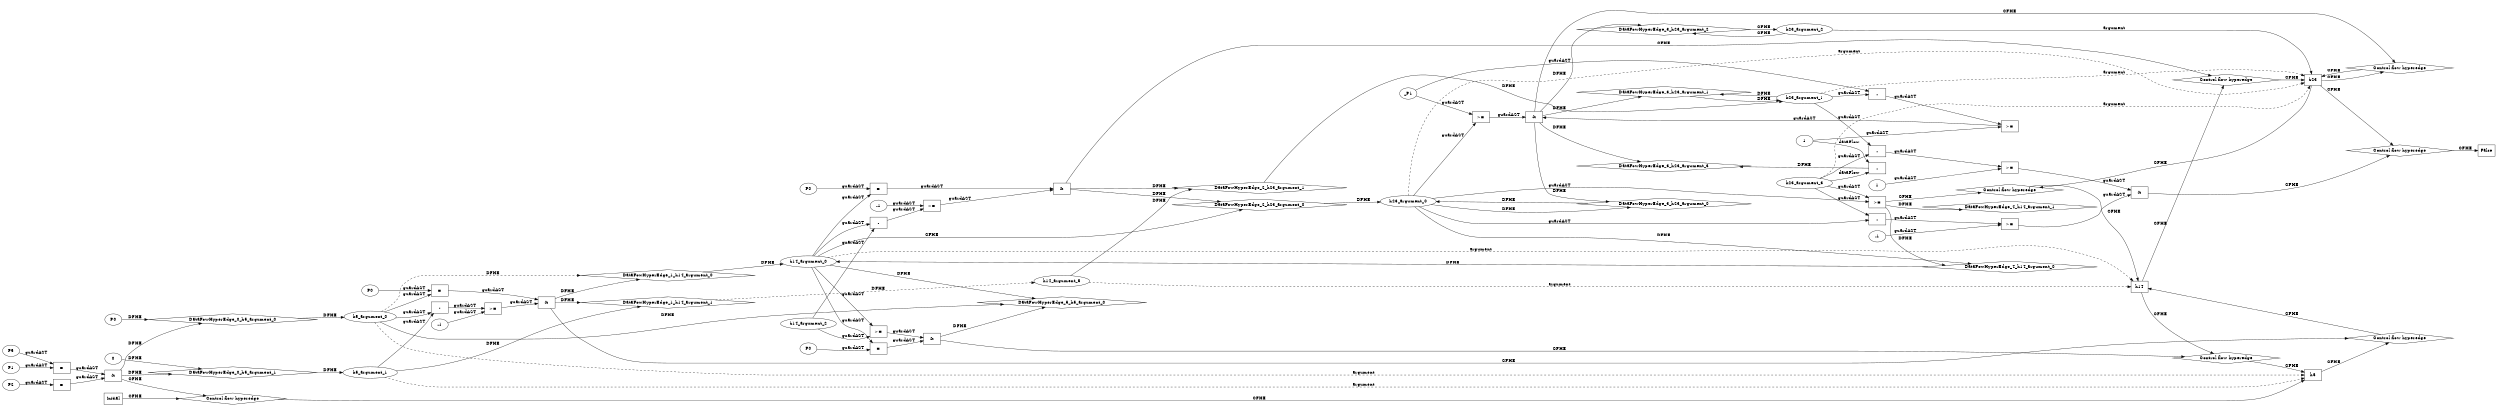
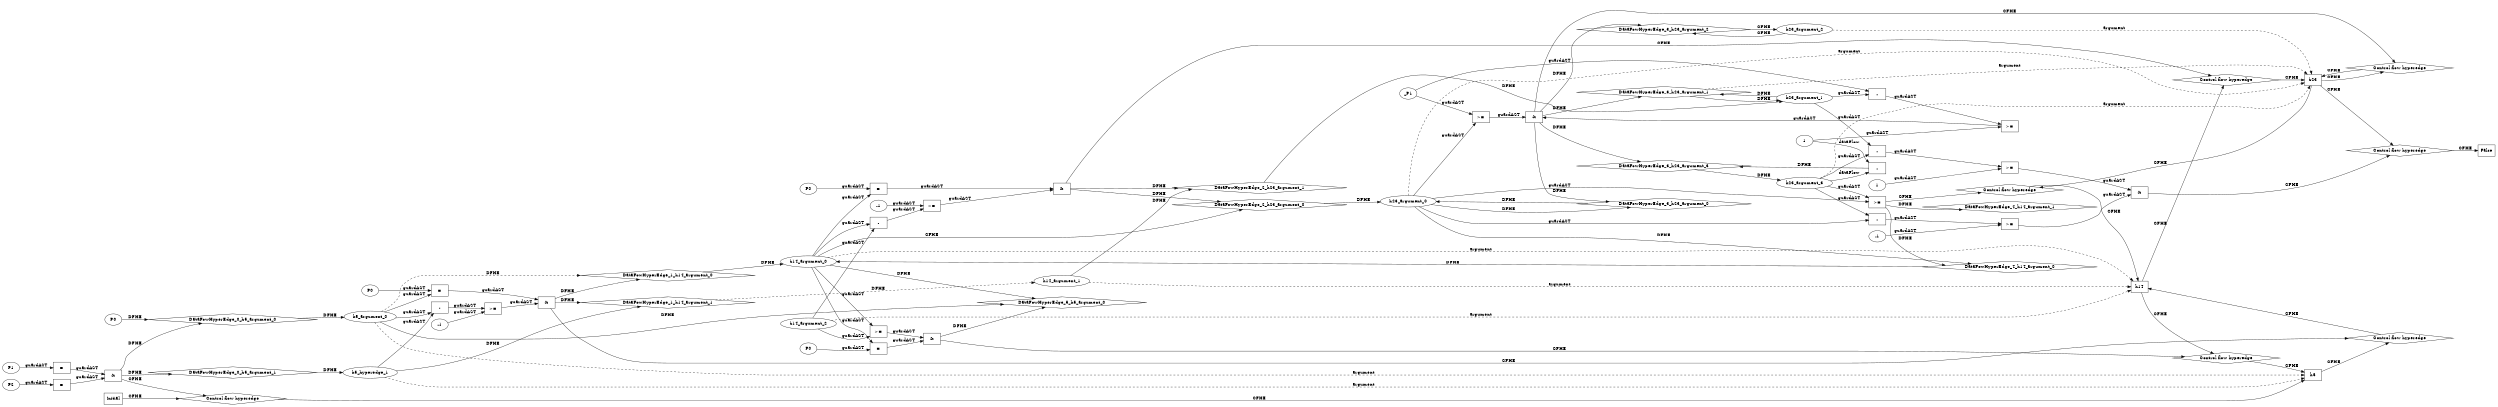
edge "h23_argument_2" -> "h23": style solid -> dashed
edge "h23_argument_1" -> "h23": now "DataFowHyperEdge_3_h23_argument_1" -> "h23"
edge "DataFowHyperEdge_3_h23_argument_3" -> "h23_argument_3": added, label "DFHE"
node "h14_argument_5": label "h14_argument_5" -> "h14_argument_1"
edge "h14_argument_2" -> "h14": added, label "argument"
node "P5": removed
node "0": removed
node "h5_argument_1": label "h5_argument_1" -> "h5_hyperedge_1"
